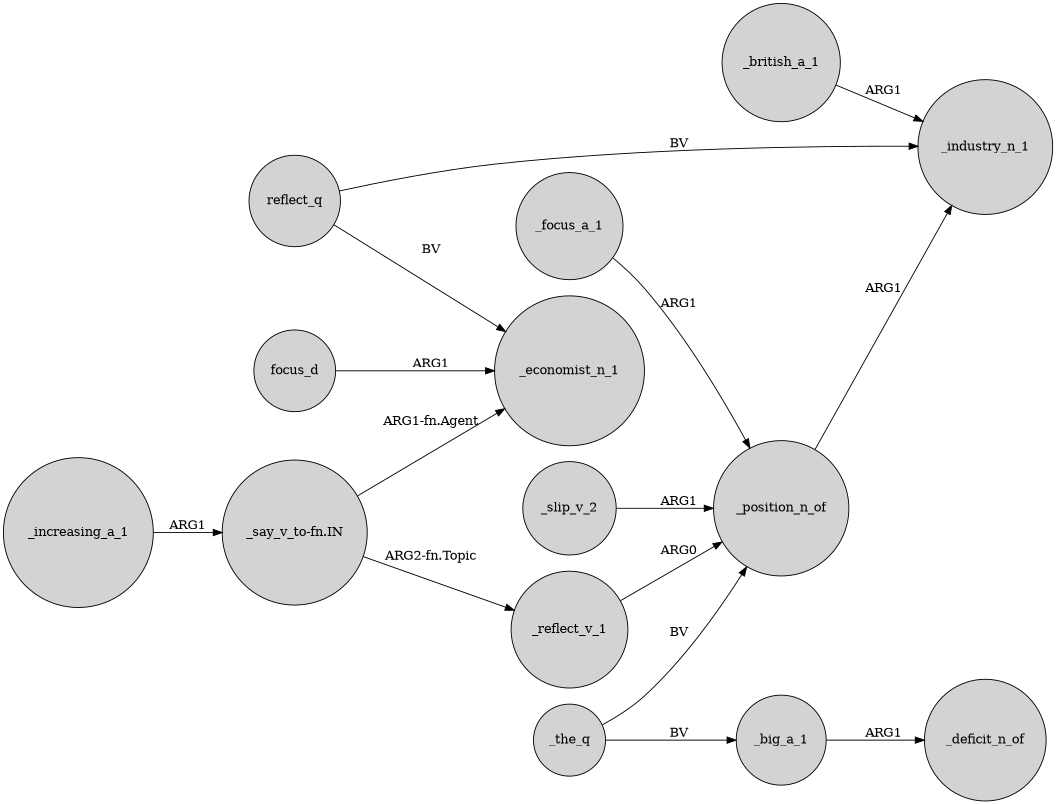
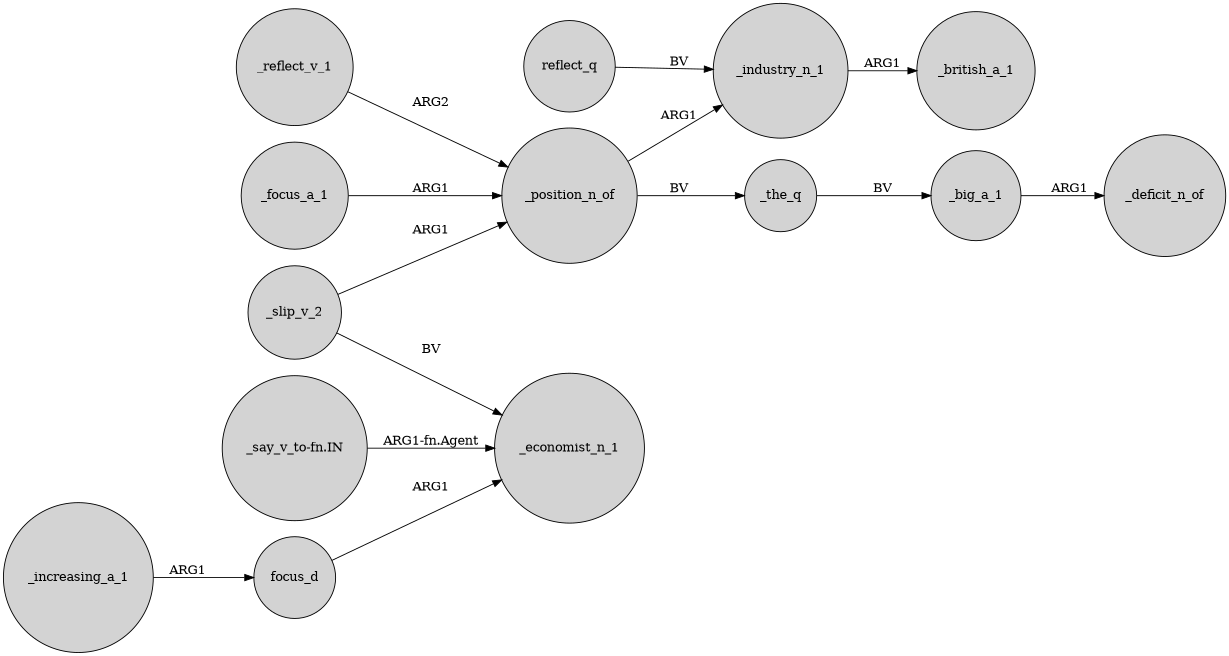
edge "_british_a_1" -> "_industry_n_1": reversed
edge "reflect_q" -> "_economist_n_1": now "_slip_v_2" -> "_economist_n_1"
edge "_increasing_a_1" -> "_say_v_to-fn.IN": now "_increasing_a_1" -> "focus_d"
edge "_reflect_v_1" -> "_position_n_of": label "ARG0" -> "ARG2"
edge "_say_v_to-fn.IN" -> "_reflect_v_1": removed, label "ARG2-fn.Topic"
edge "_the_q" -> "_position_n_of": reversed
